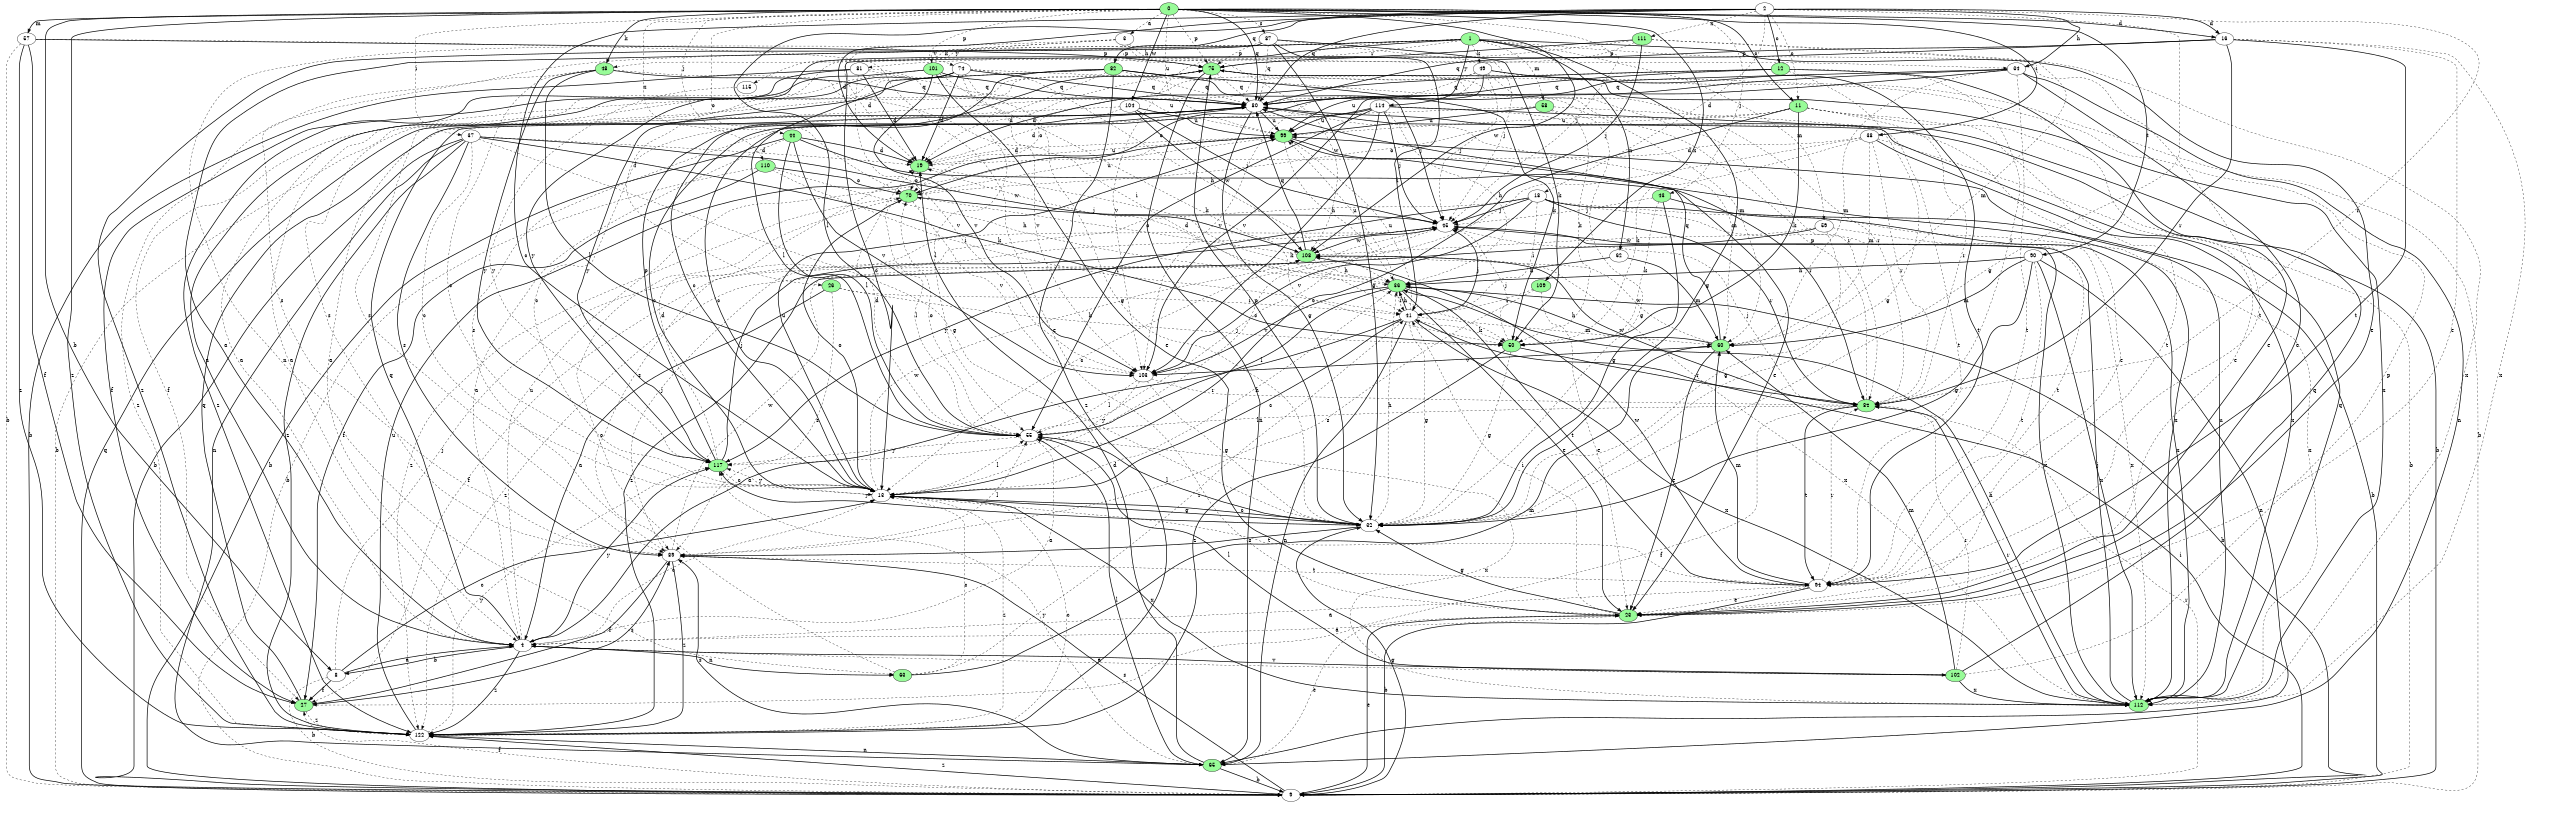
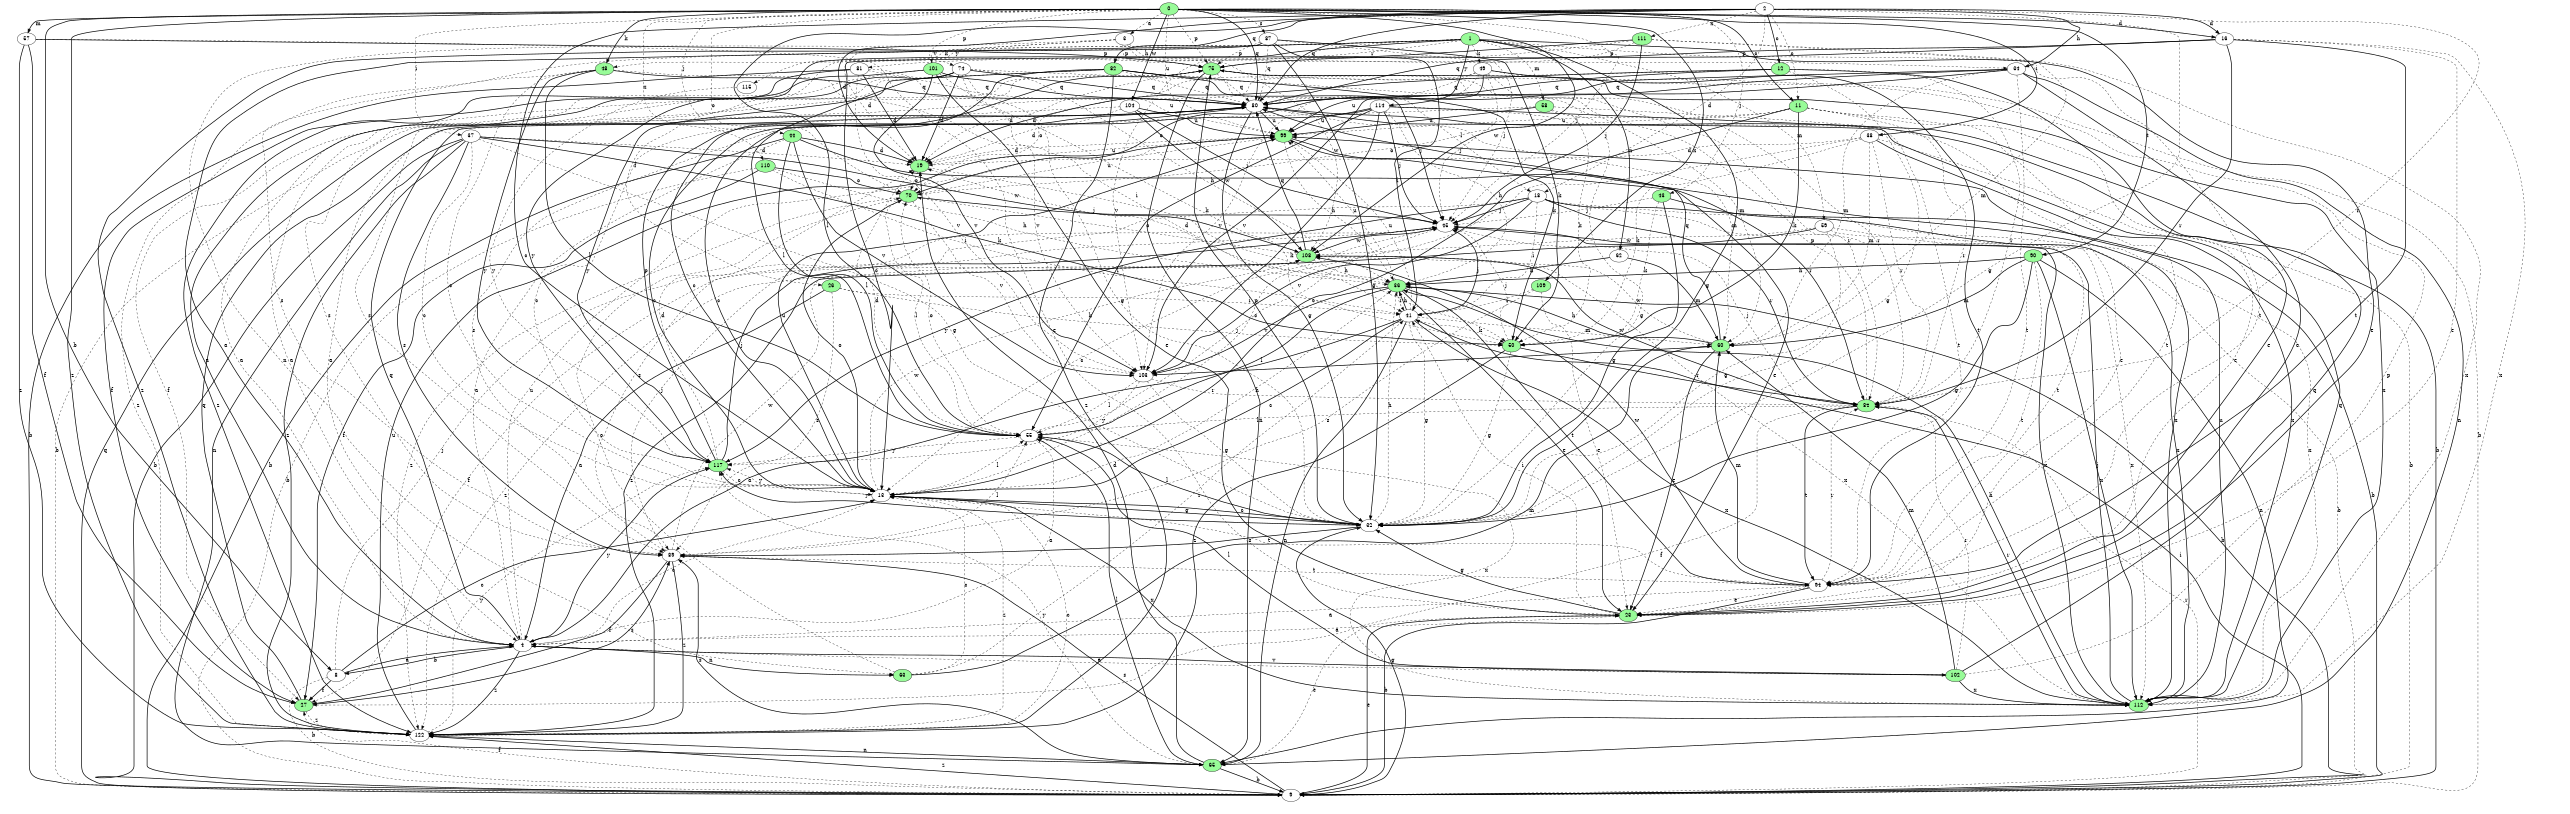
edge "82" -> "55": now "82" -> "18"
node "90": fillcolor white -> palegreen
edge "57" -> "9": now "59" -> "9"
